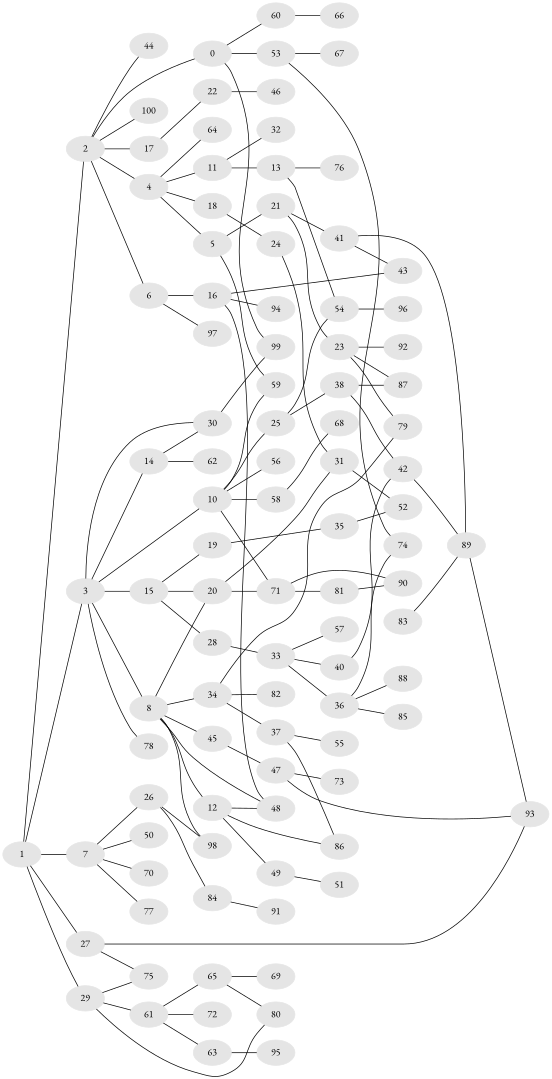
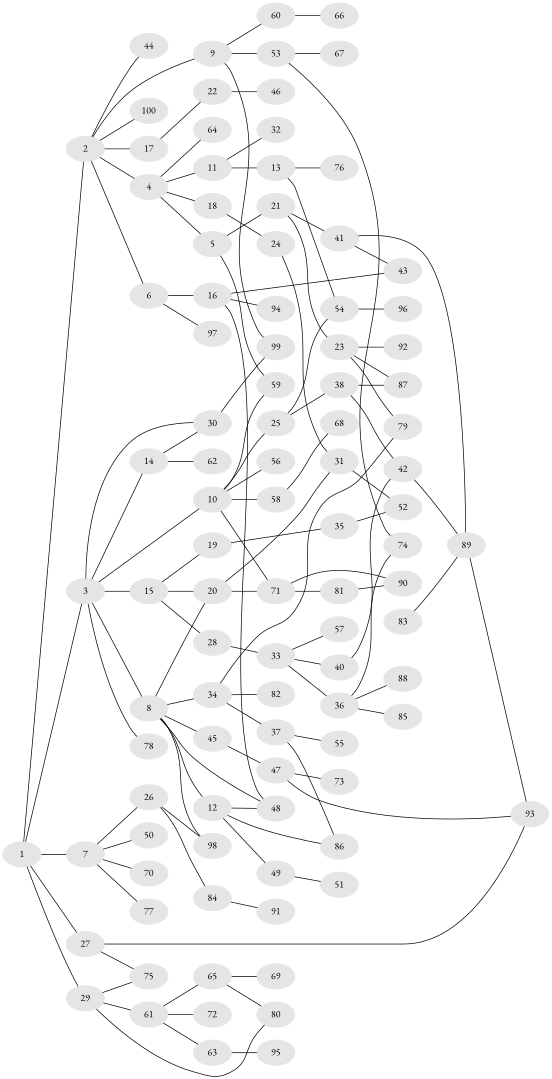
node "0": label "0" -> "9"
